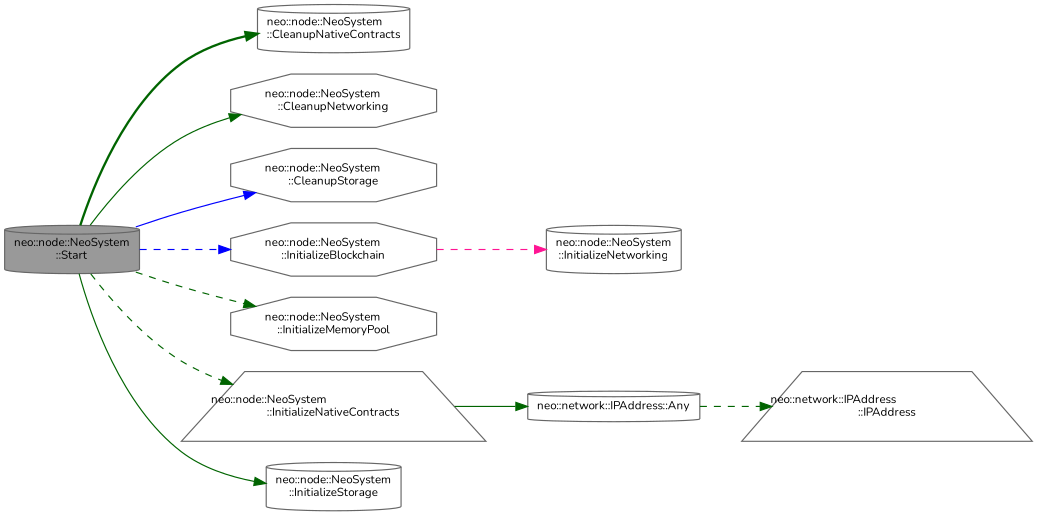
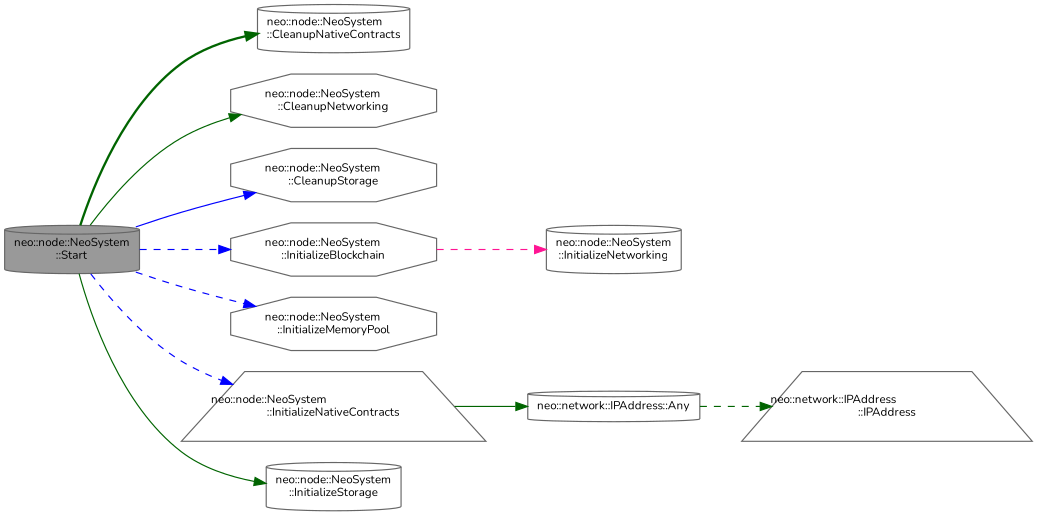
edge "neo::node::NeoSystem ::Start" -> "neo::node::NeoSystem ::InitializeMemoryPool": color darkgreen -> blue
edge "neo::node::NeoSystem ::Start" -> "neo::node::NeoSystem ::InitializeNativeContracts": color darkgreen -> blue
